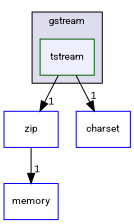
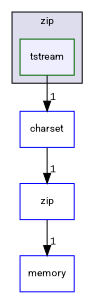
cluster "gstream": label "gstream" -> "zip"
edge "tstream" -> "zip": now "charset" -> "zip"
